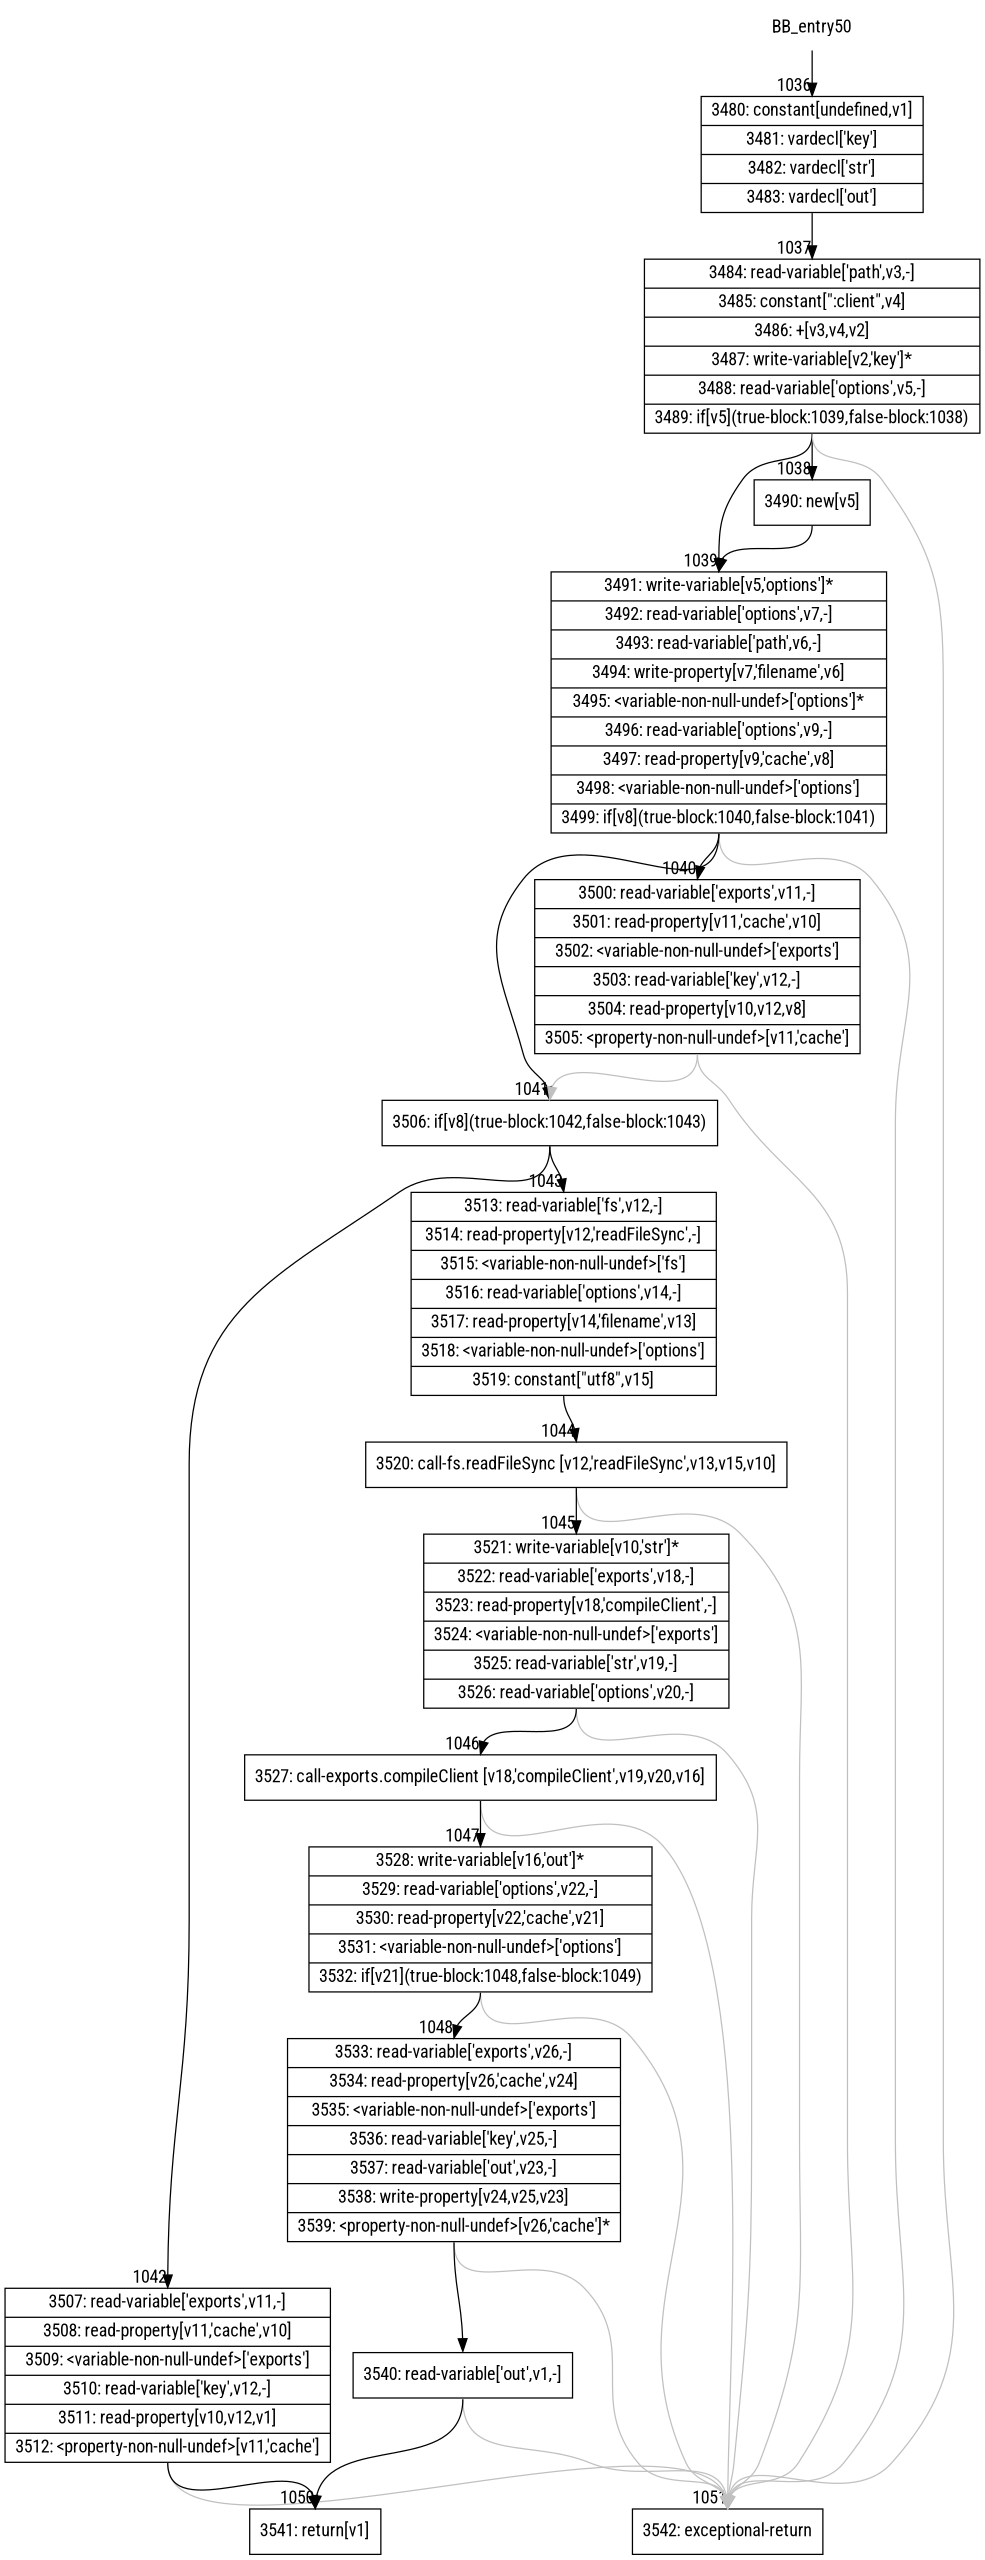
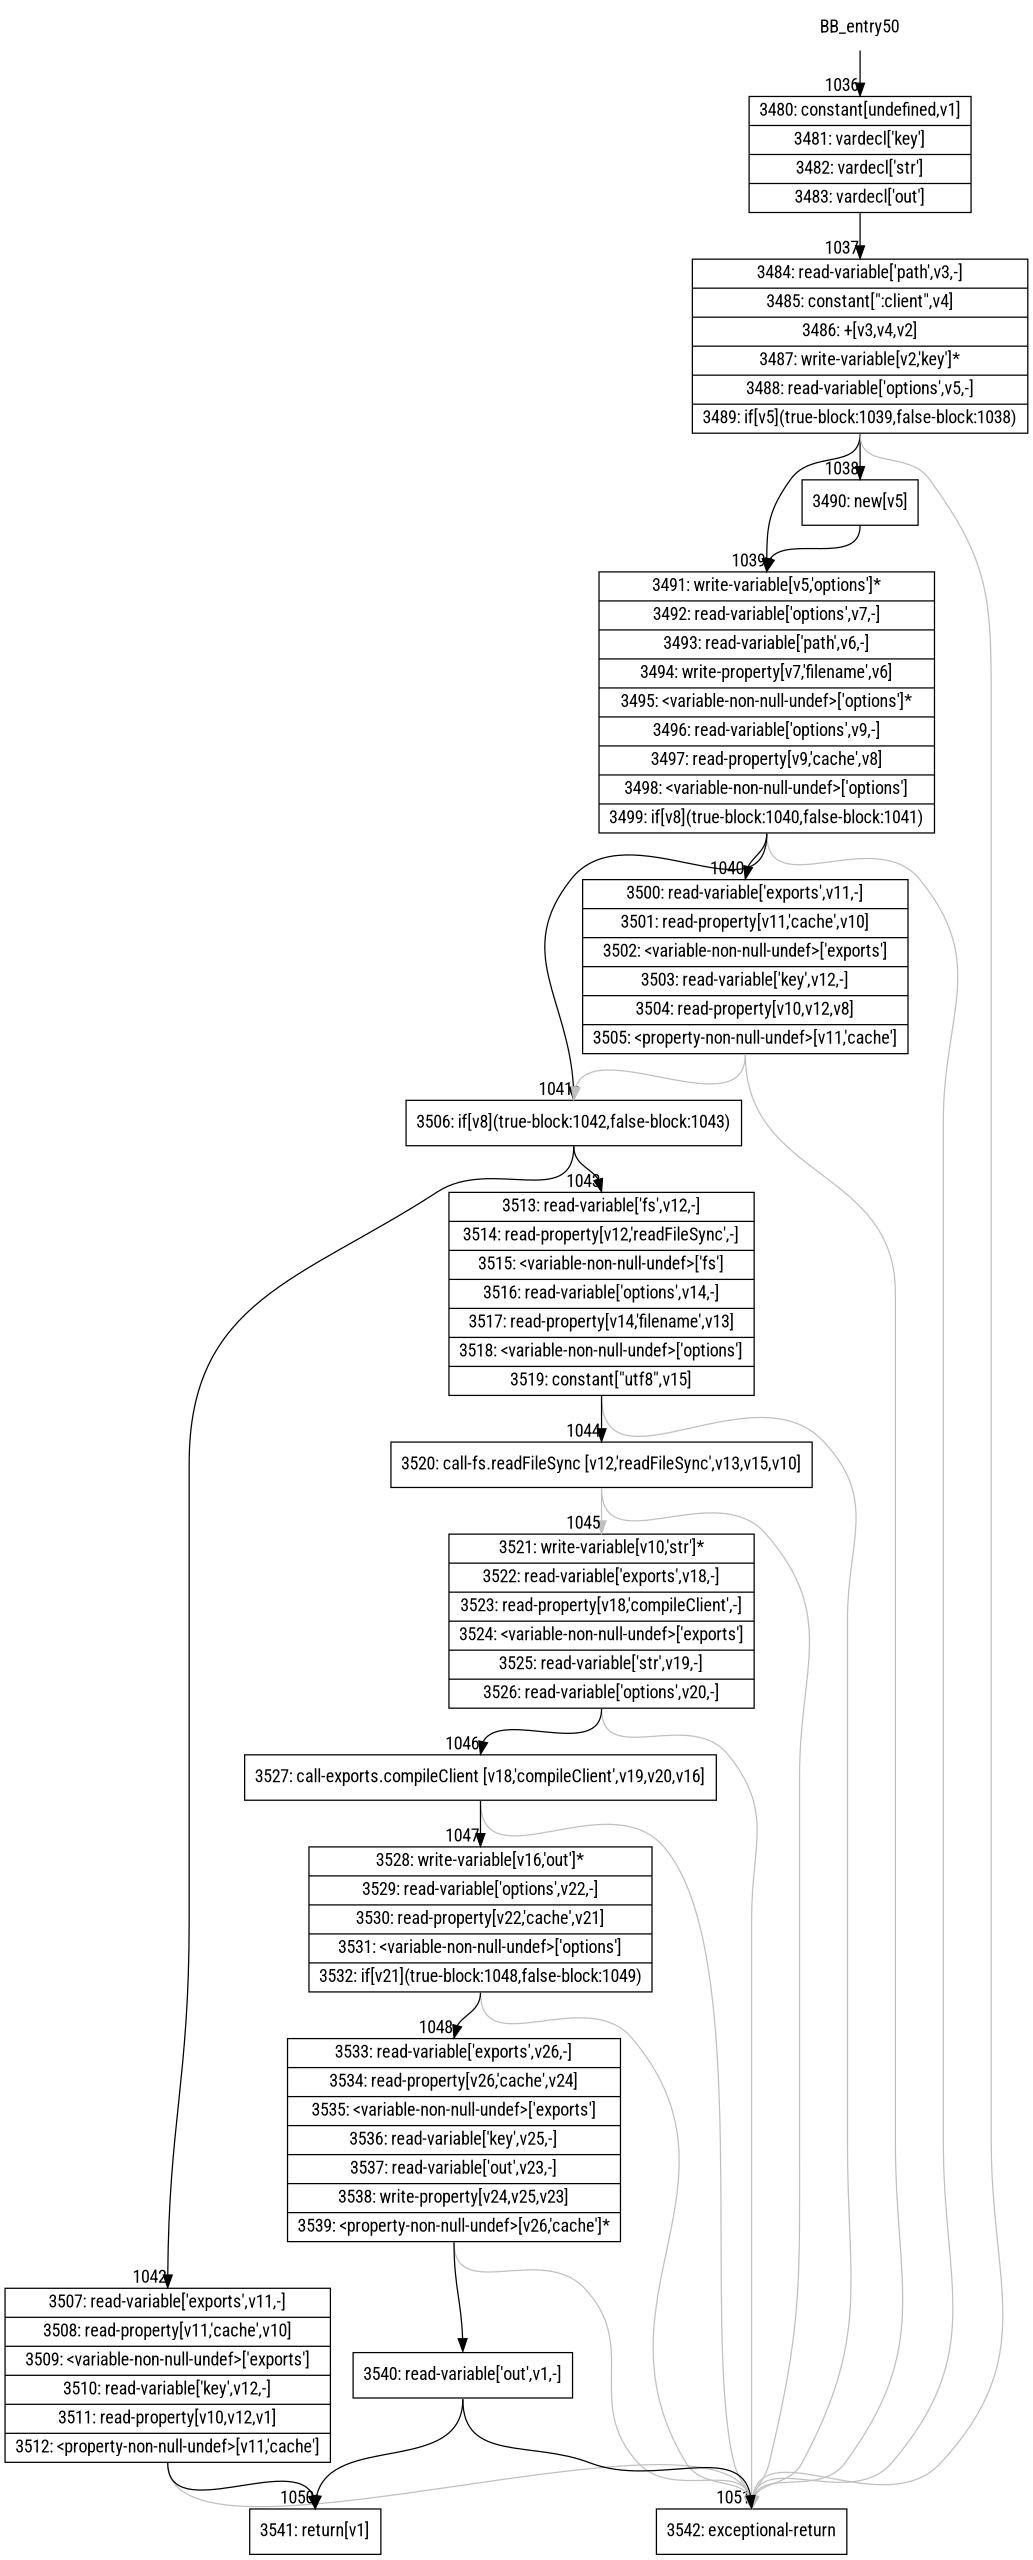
edge "3520: call-fs.readFileSync [v12,'readFileSync',v13,v15,v10]" -> "3521: write-variable[v10,'str']*": color black -> gray
edge "3513: read-variable['fs',v12,-]" -> "3542: exceptional-return": added
edge "3540: read-variable['out',v1,-]" -> "3542: exceptional-return": color gray -> black
